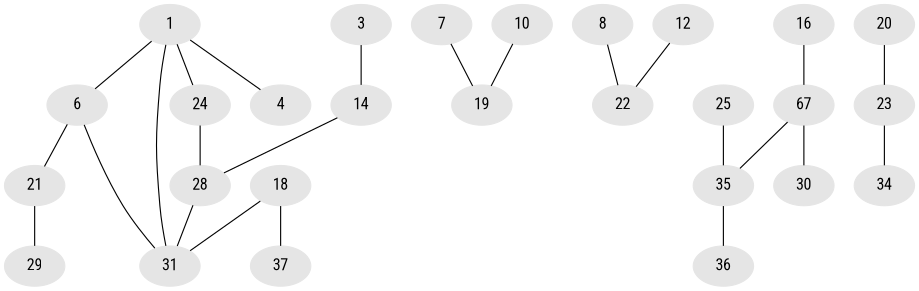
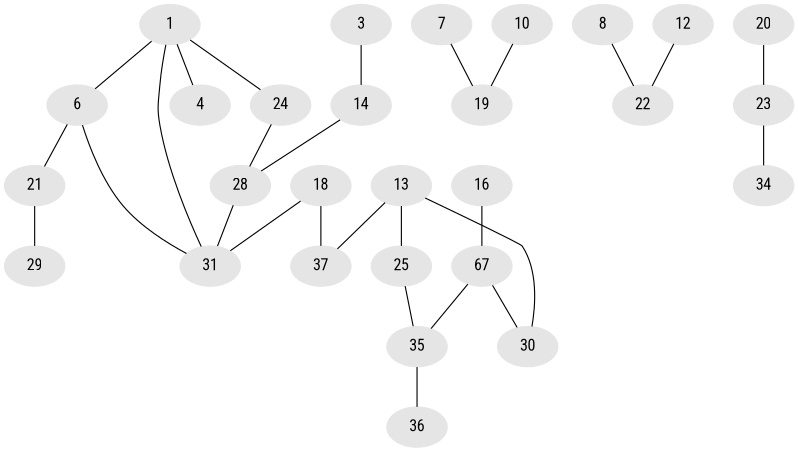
node "13": added
